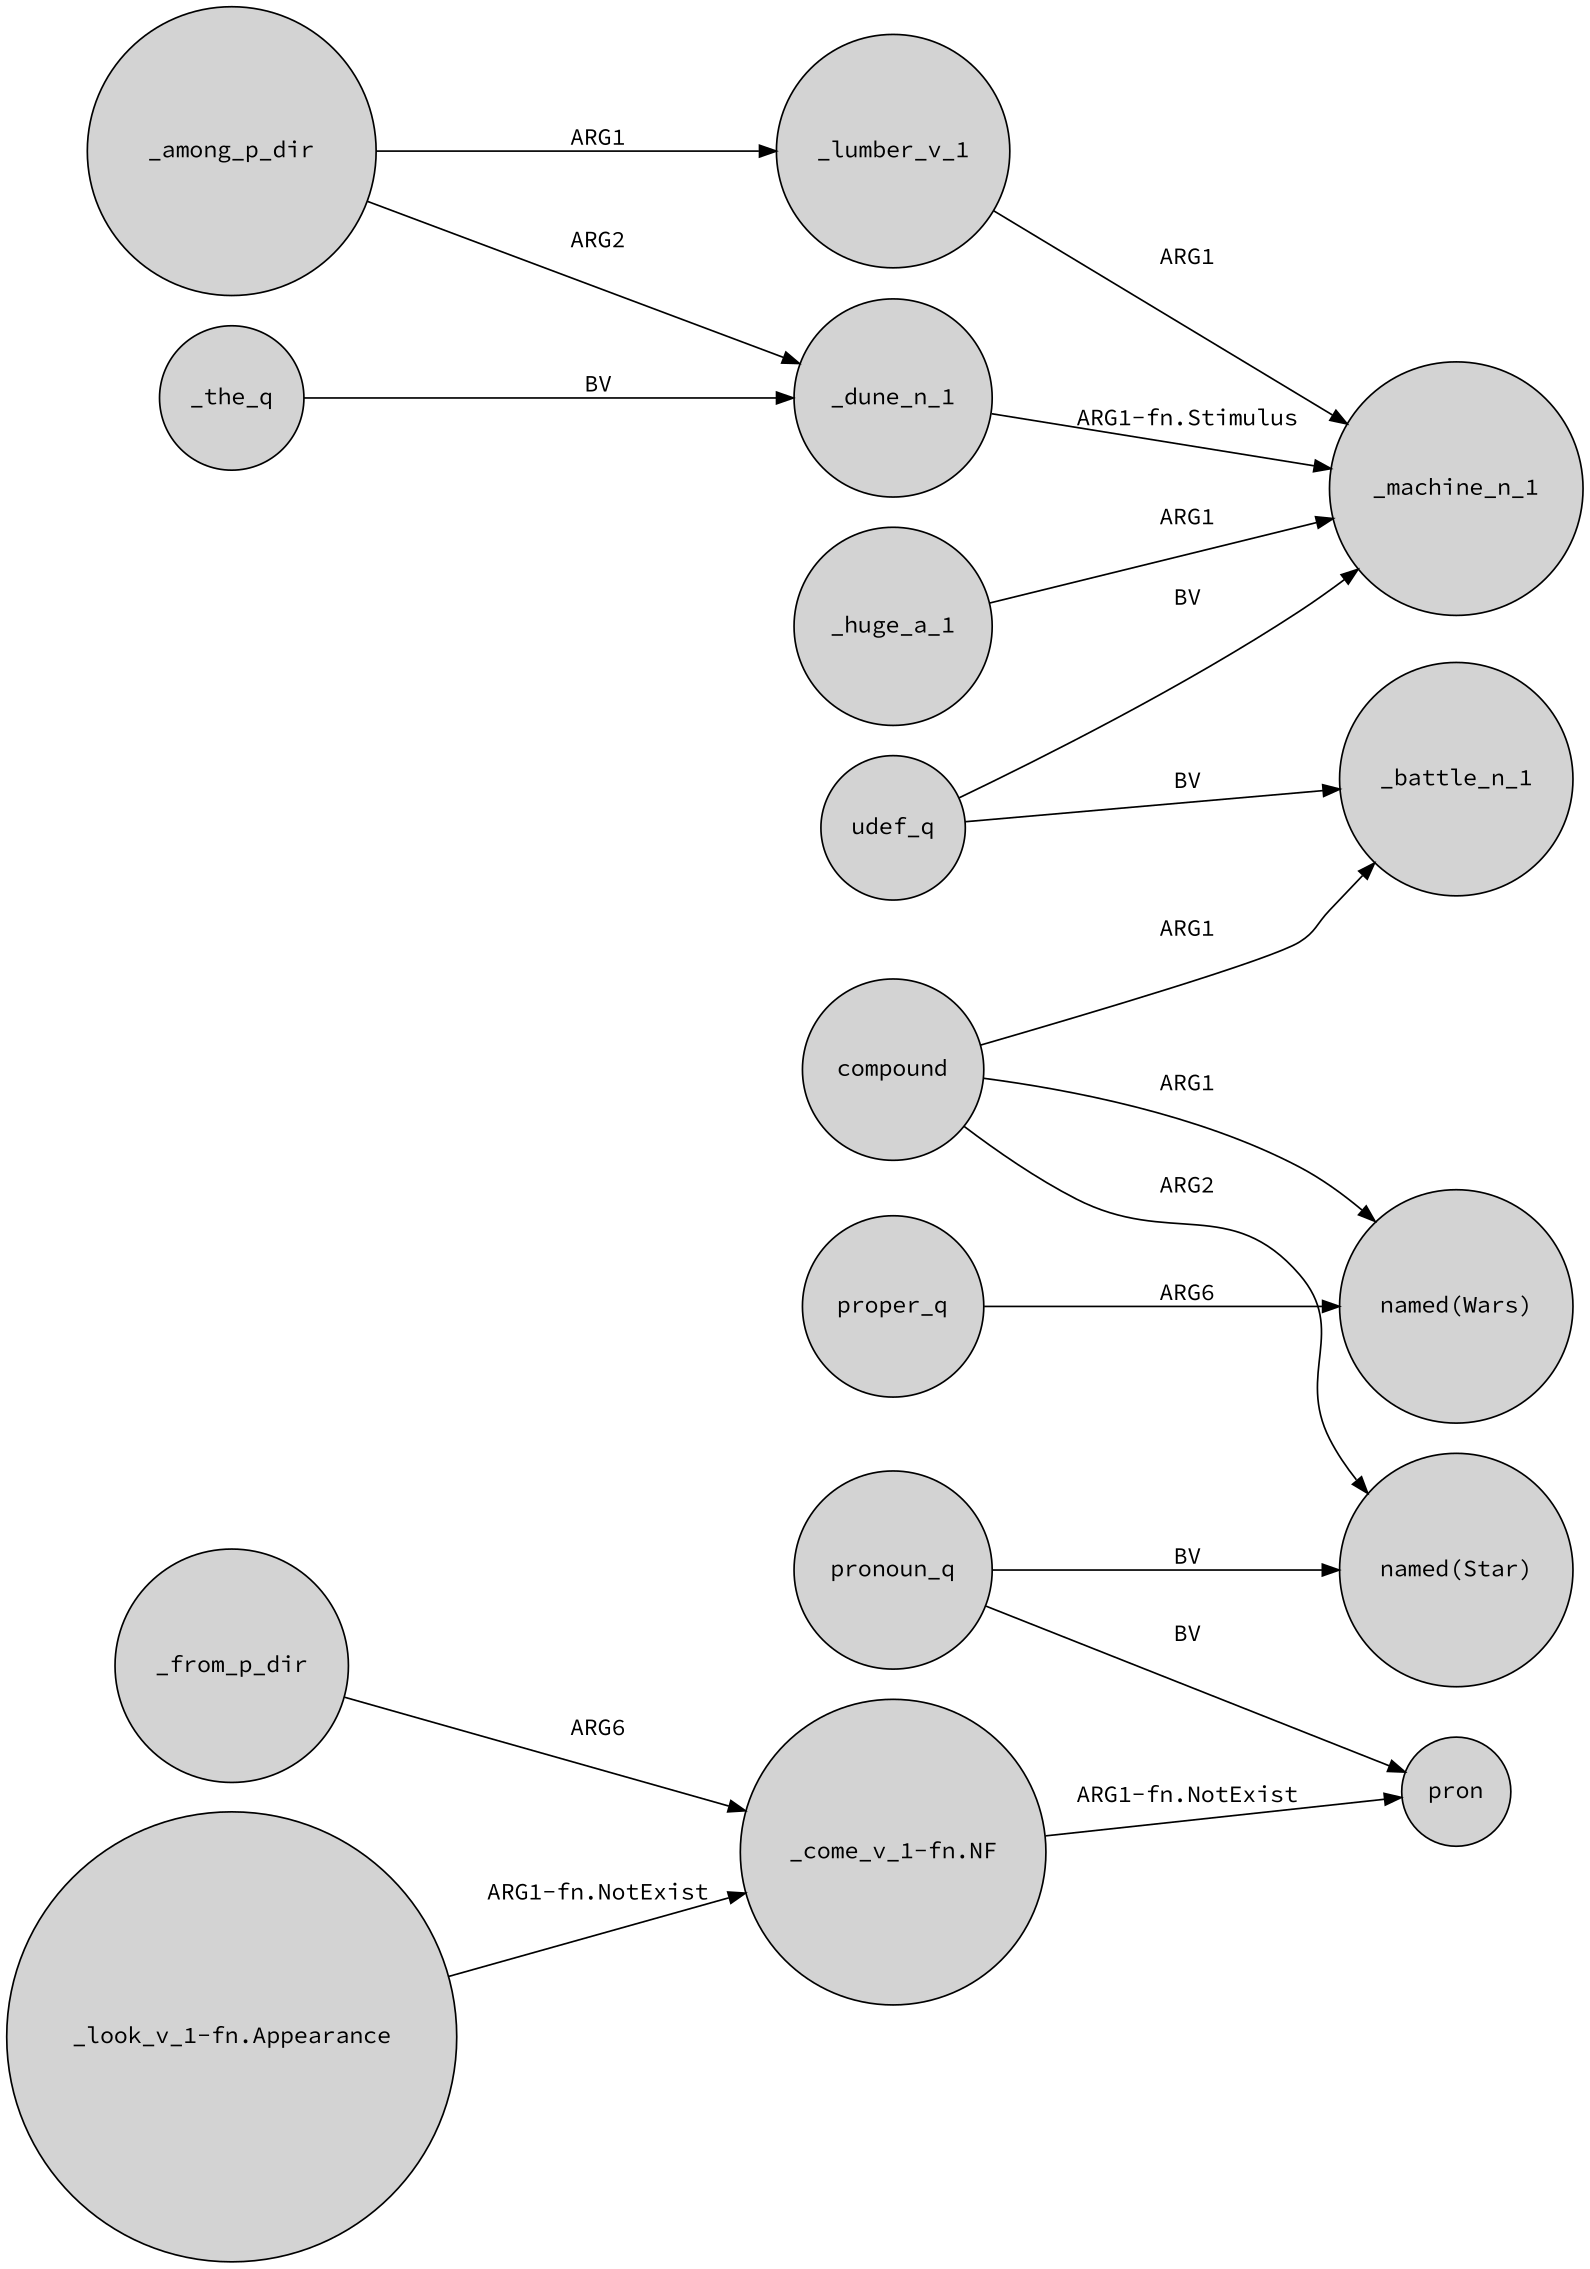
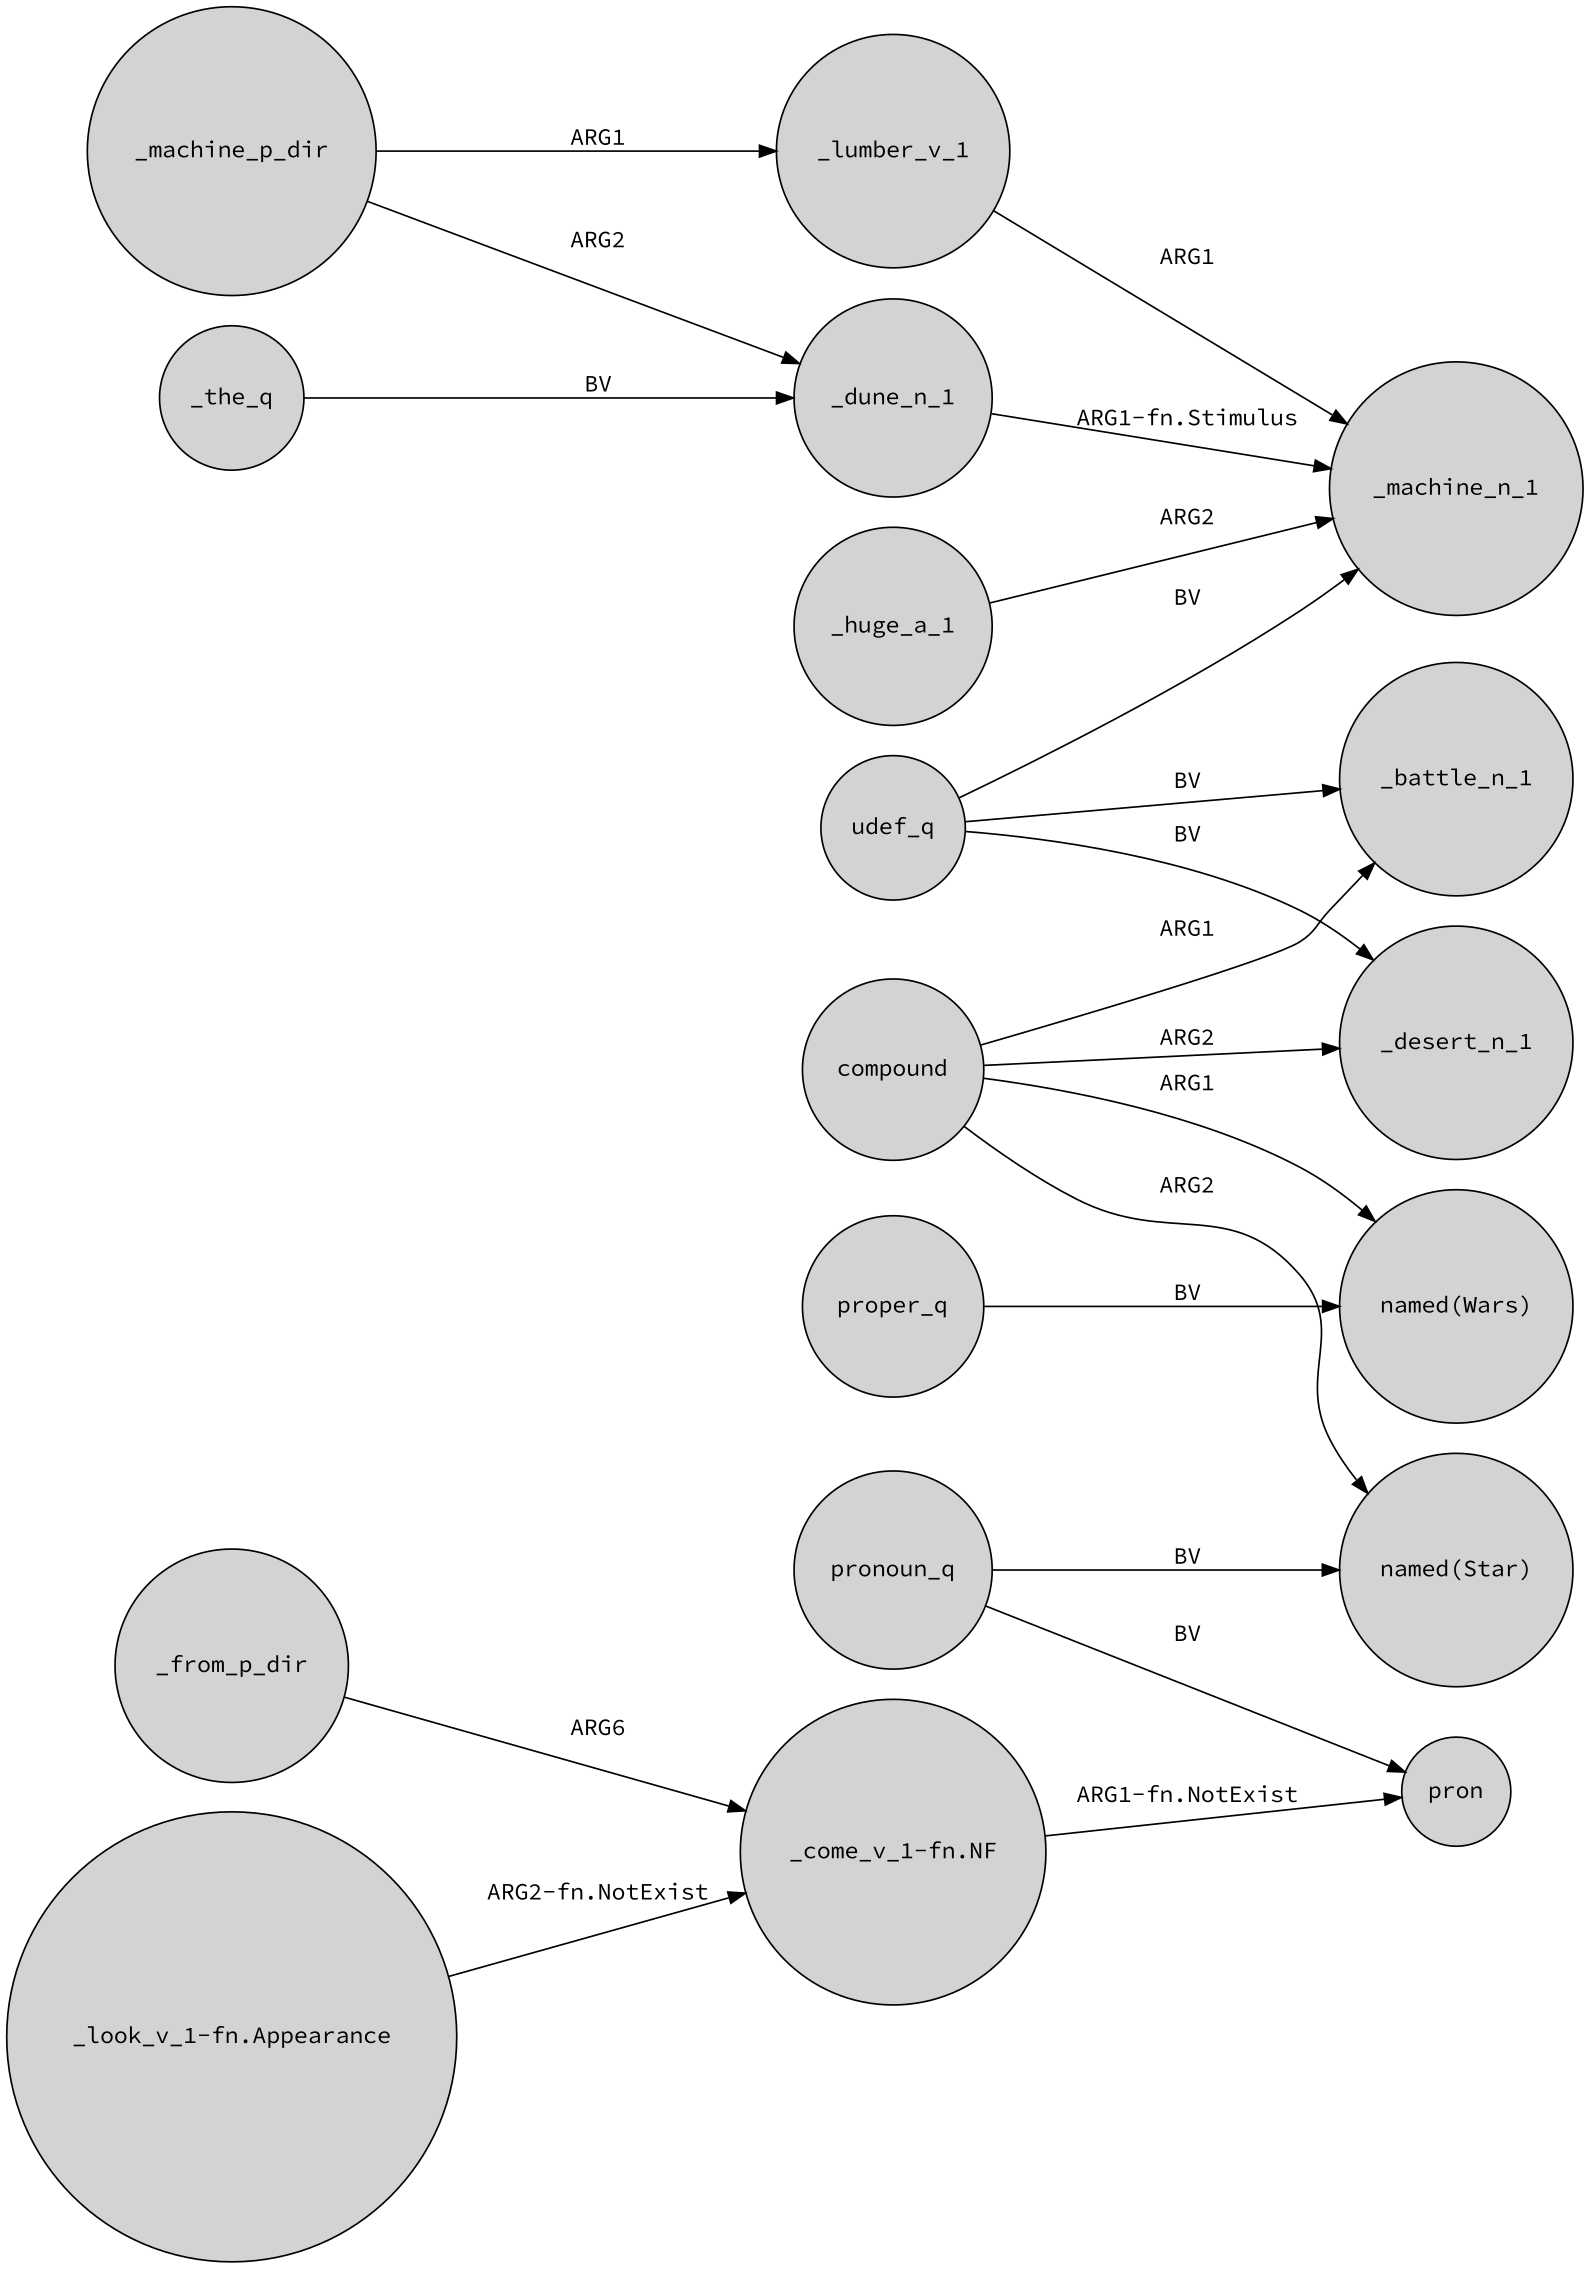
node "_among_p_dir": label "_among_p_dir" -> "_machine_p_dir"
edge "_huge_a_1" -> "_machine_n_1": label "ARG1" -> "ARG2"
node "_desert_n_1": added
edge "proper_q" -> "named(Wars)": label "ARG6" -> "BV"
edge "_look_v_1-fn.Appearance" -> "_come_v_1-fn.NF": label "ARG1-fn.NotExist" -> "ARG2-fn.NotExist"
